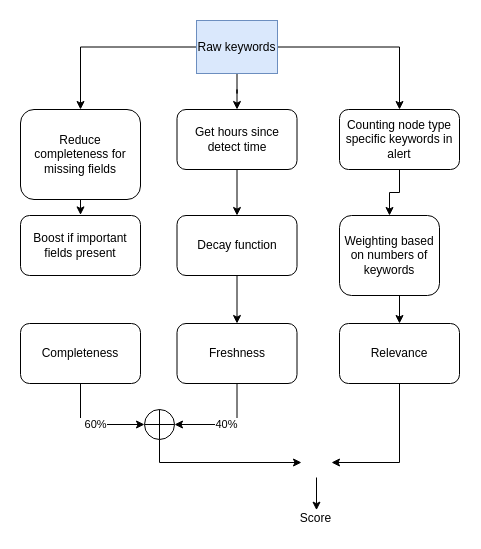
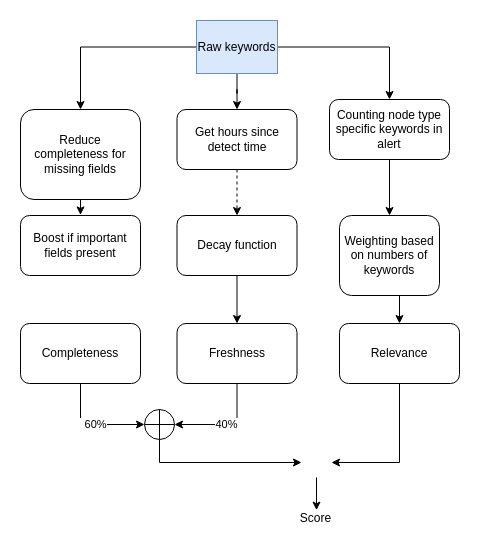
node "Counting node type specific keywords in alert": moved (400, 140) -> (390, 130)
edge "Get hours since detect time" -> "Decay function": style solid -> dashed
